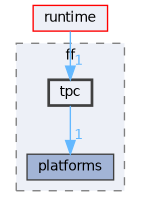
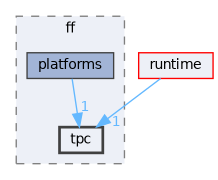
edge "tpc" -> "platforms": reversed
